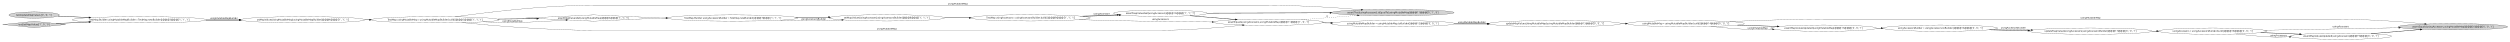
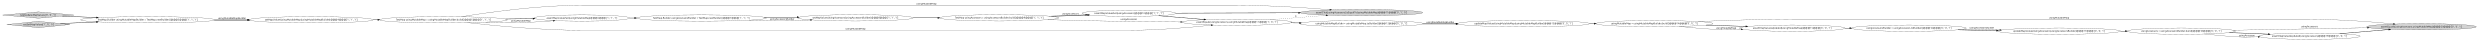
node "testUpdateMapValues['0', '0', '1']": shape ellipse -> diamond
node "assertMapValuesSet(usingMutableMap)@@@6@@@['1', '1', '1']": shape diamond -> ellipse
